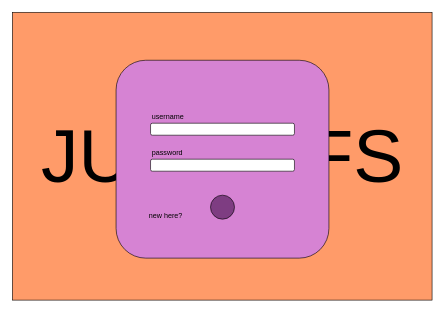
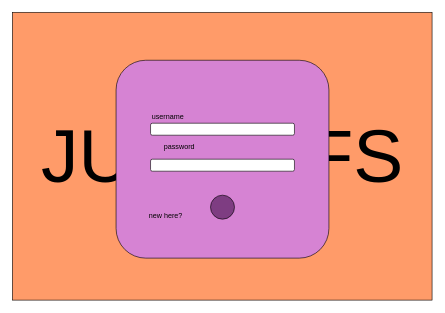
node "password": moved (185, 153) -> (197, 147)
